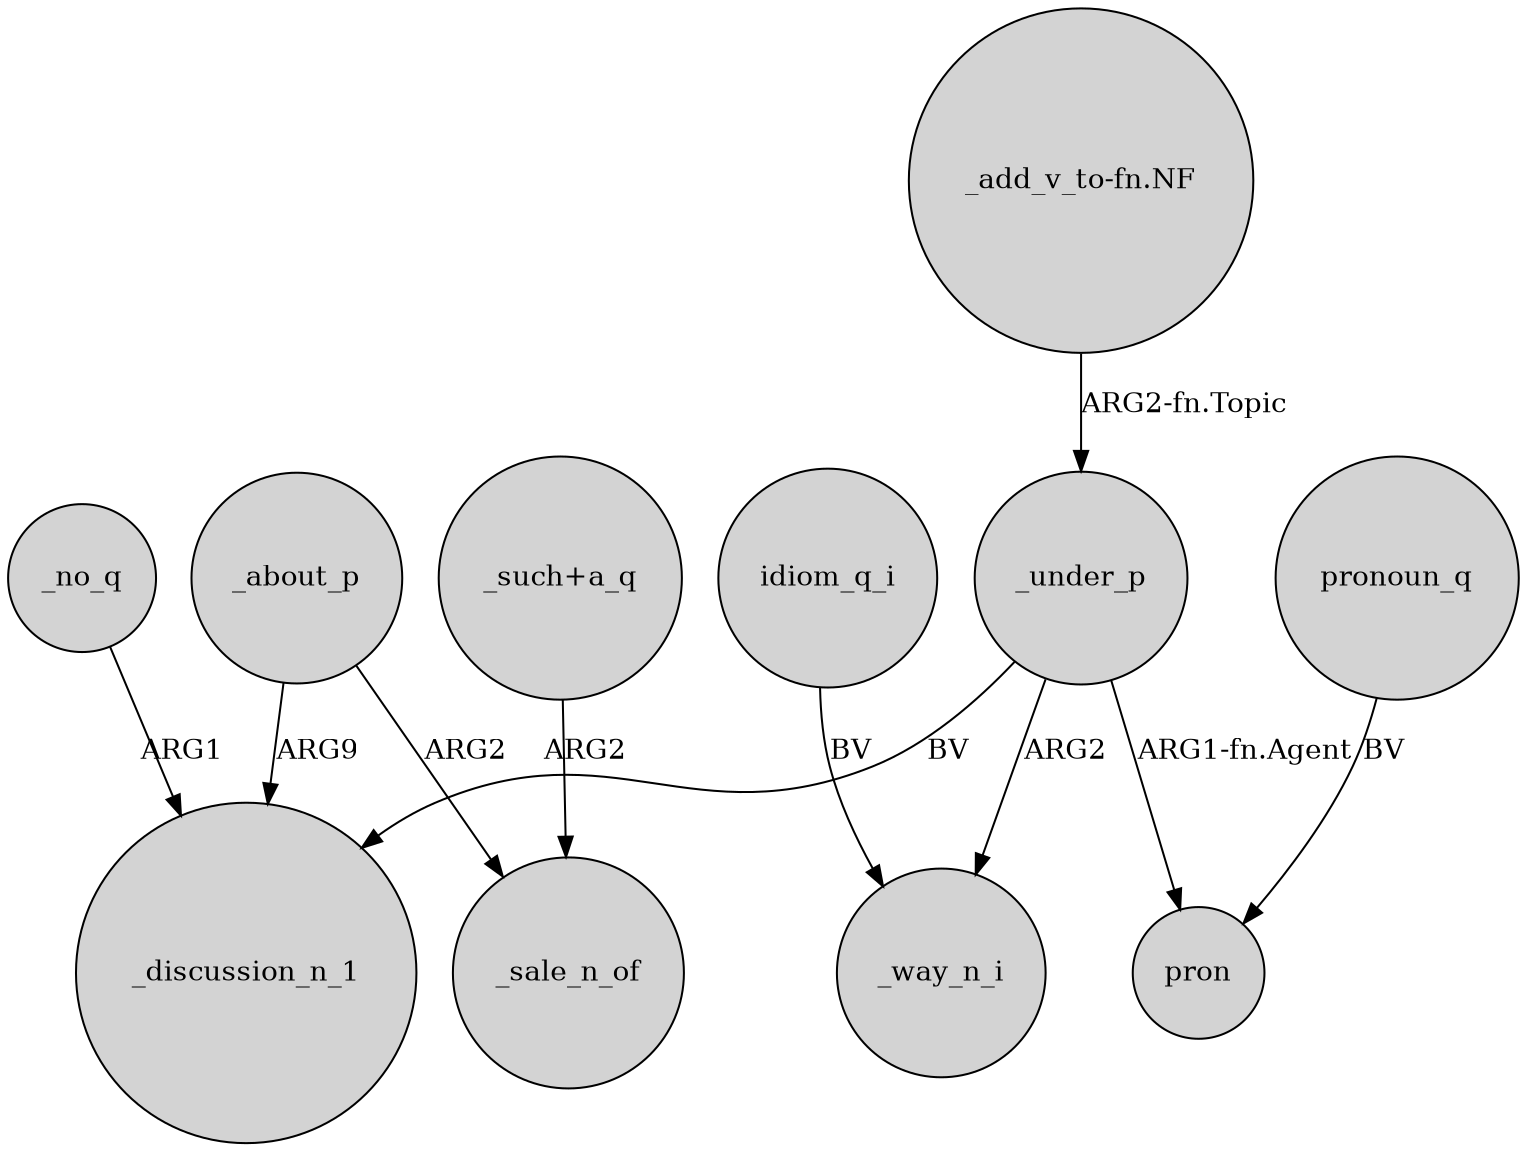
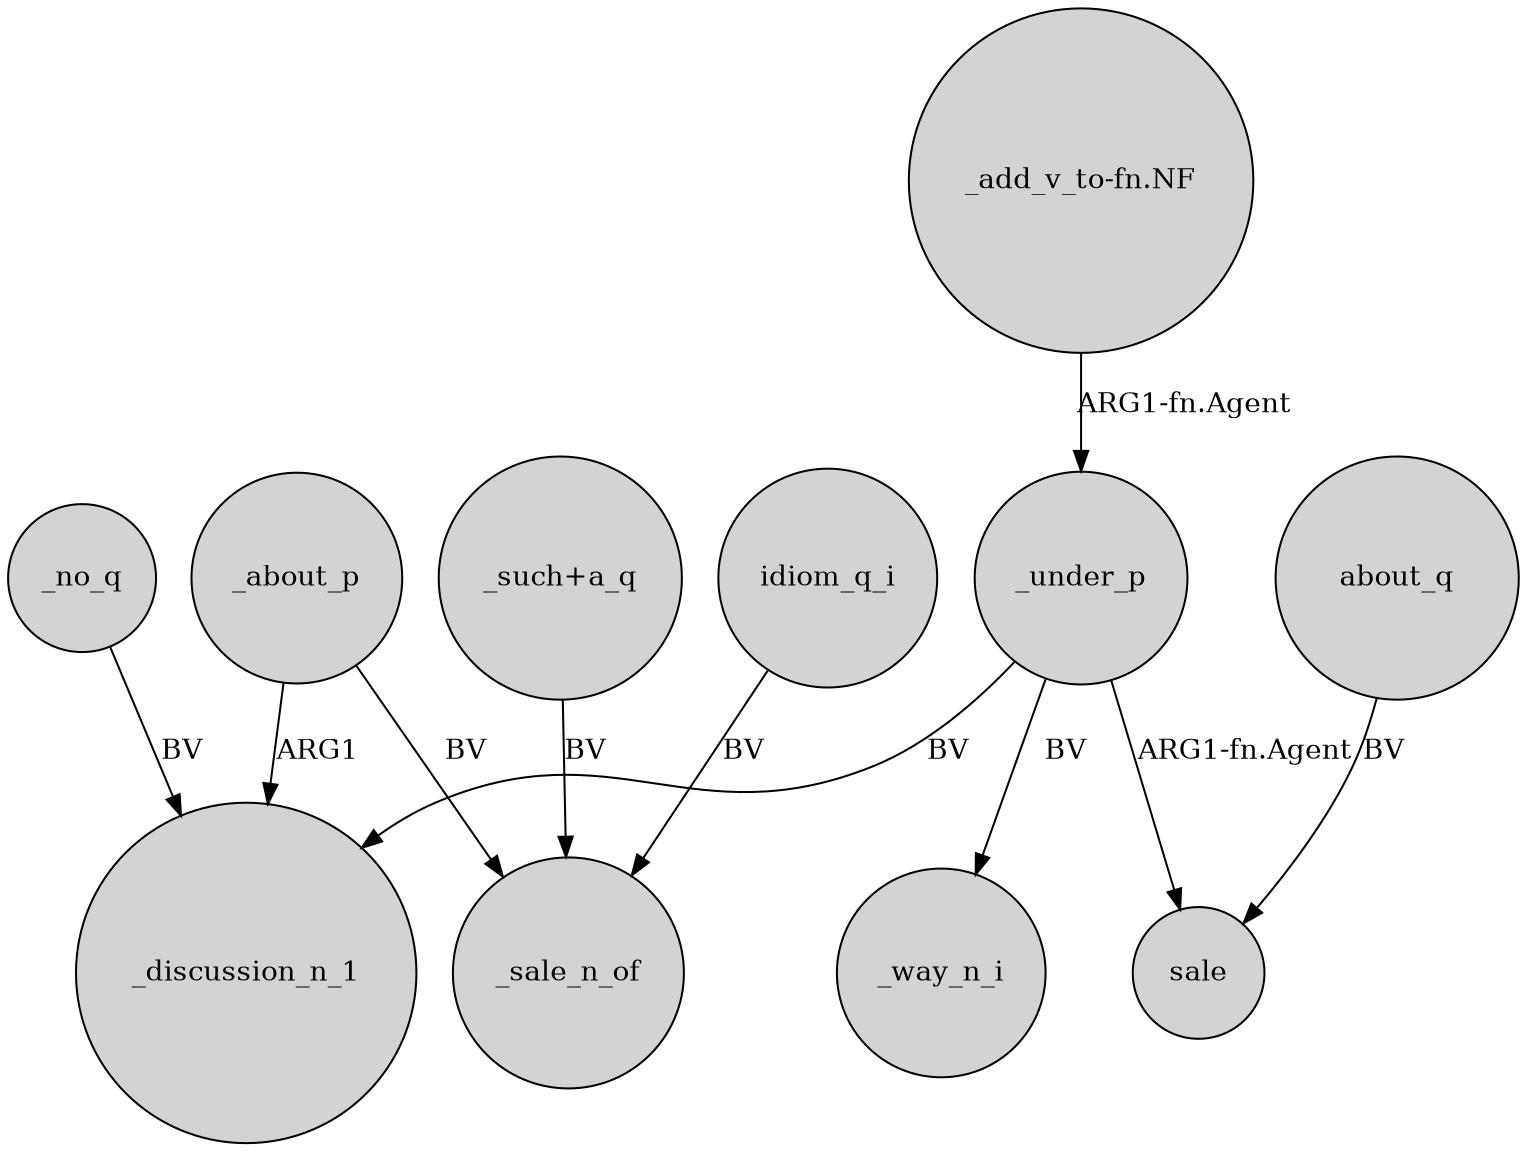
edge "_add_v_to-fn.NF" -> "_under_p": label "ARG2-fn.Topic" -> "ARG1-fn.Agent"
node "pronoun_q": label "pronoun_q" -> "about_q"
edge "_no_q" -> "_discussion_n_1": label "ARG1" -> "BV"
edge "_about_p" -> "_discussion_n_1": label "ARG9" -> "ARG1"
edge "_about_p" -> "_sale_n_of": label "ARG2" -> "BV"
edge "_such+a_q" -> "_sale_n_of": label "ARG2" -> "BV"
edge "_under_p" -> "_way_n_i": label "ARG2" -> "BV"
edge "idiom_q_i" -> "_way_n_i": now "idiom_q_i" -> "_sale_n_of"
node "pron": label "pron" -> "sale"
